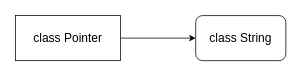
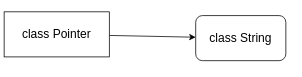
node "class Pointer": moved (68, 38) -> (57, 34)
